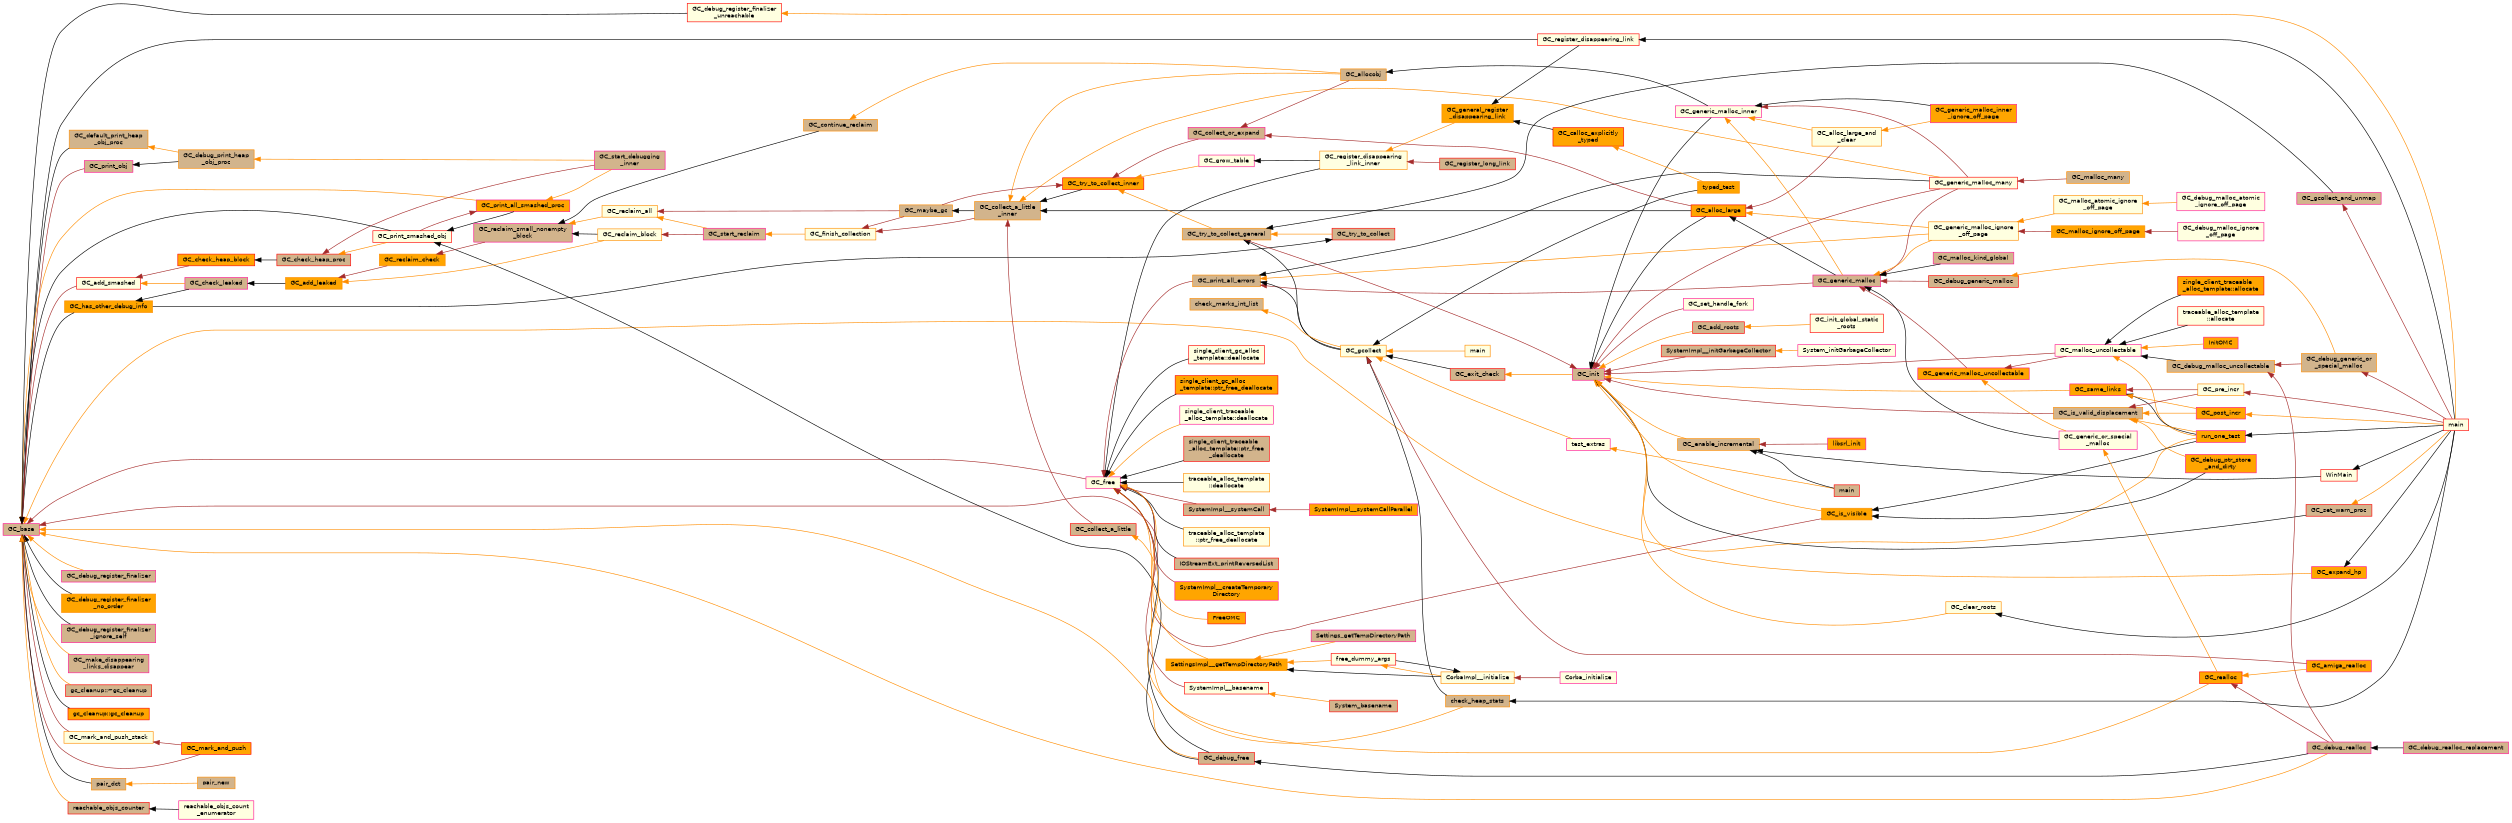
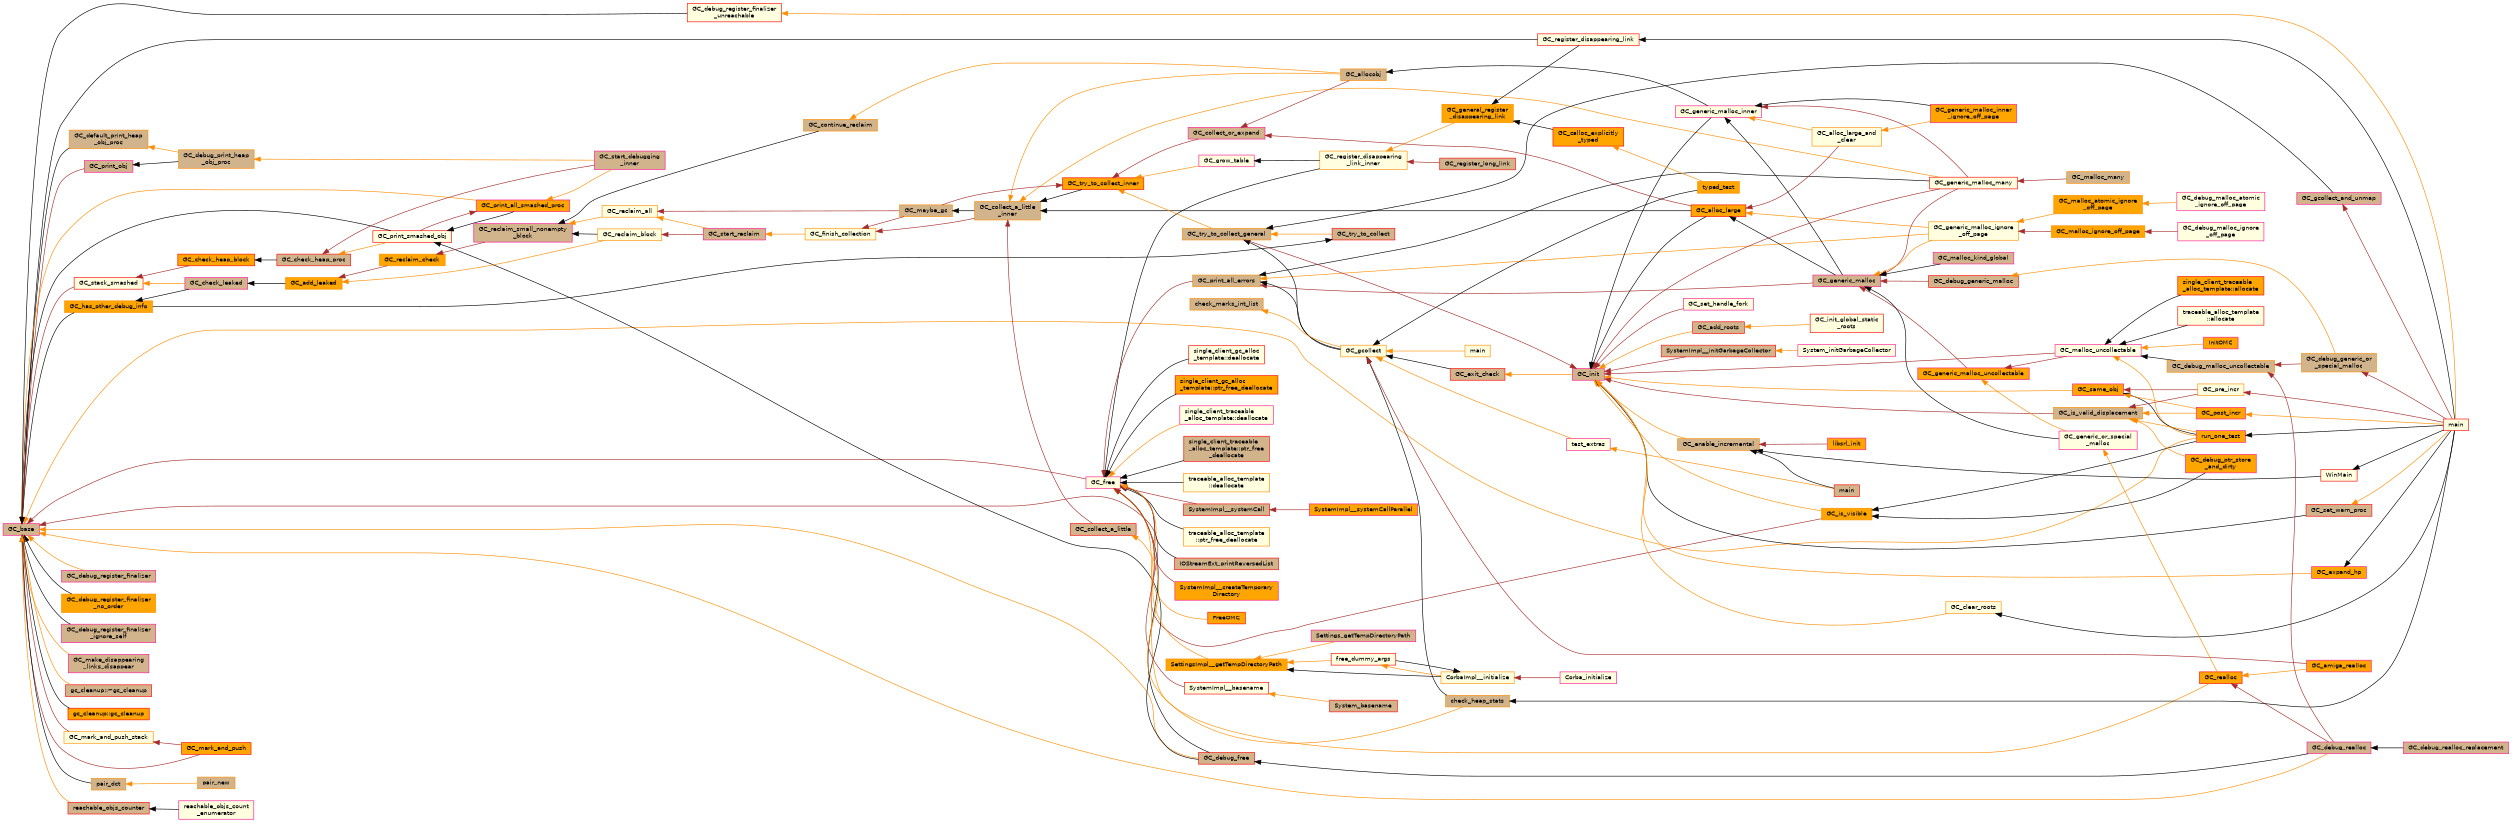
edge "GC_generic_malloc" -> "GC_generic_malloc_inner": color darkorange -> black
node "GC_malloc_atomic_ignore _off_page": fillcolor lightyellow -> orange
node "GC_add_smashed": label "GC_add_smashed" -> "GC_stack_smashed"
node "GC_same_links": label "GC_same_links" -> "GC_same_obj"
